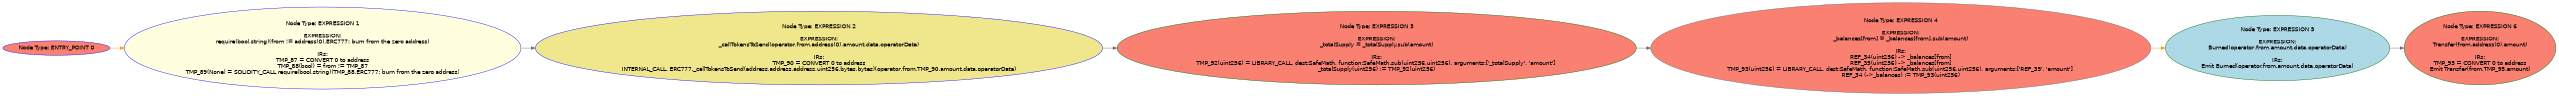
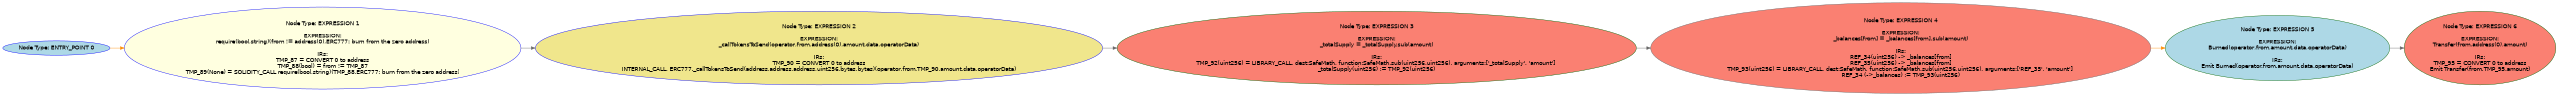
node "Node Type: ENTRY_POINT 0": fillcolor salmon -> lightblue
